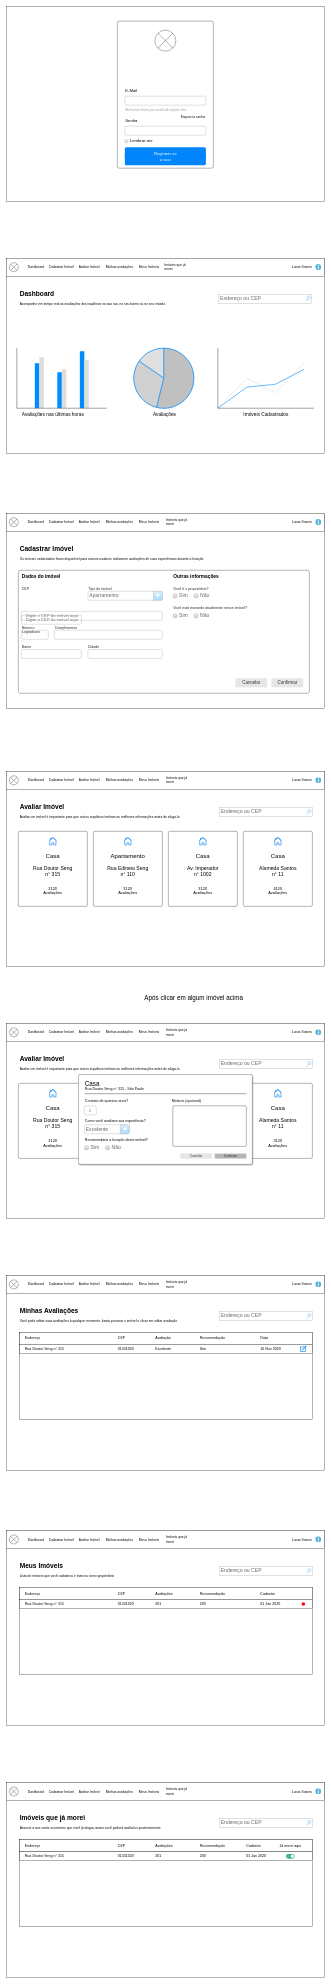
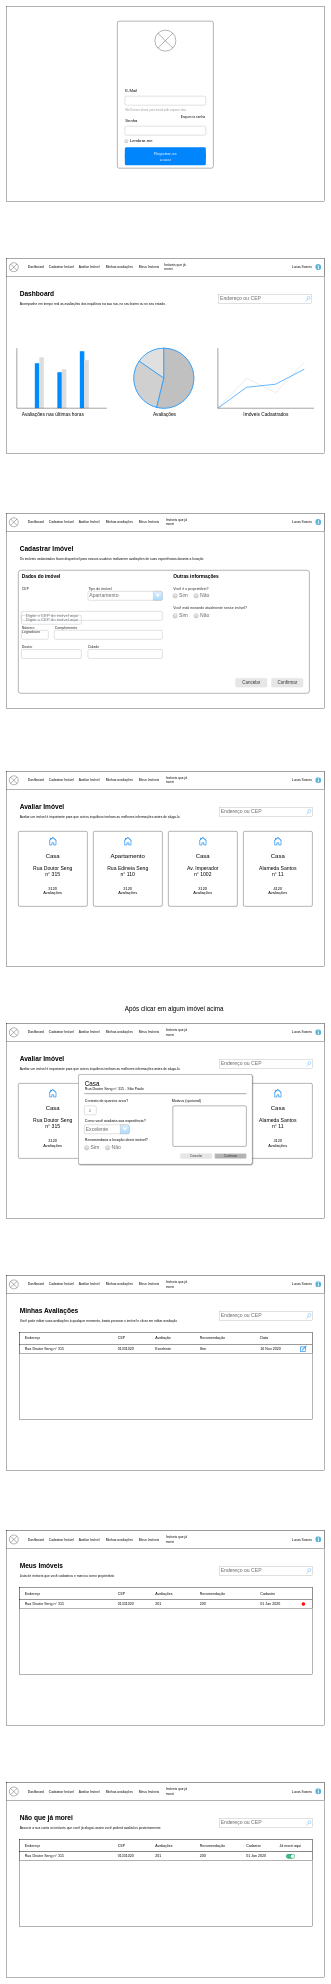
node "Bairro": label "Bairro" -> "Doutor"
node "Após clicar em algum imóvel acima": moved (194, 998) -> (174, 1008)
node "Imóveis que já moreiAssocie a sua conta os imóveis que você já alugou assim você poderá avalia-los posteriormente": label "Imóveis que já moreiAssocie a sua conta os imóveis que você já alugou assim você poderá avalia-los posteriormente" -> "Não que já moreiAssocie a sua conta os imóveis que você já alugou assim você poderá avalia-los posteriormente"
